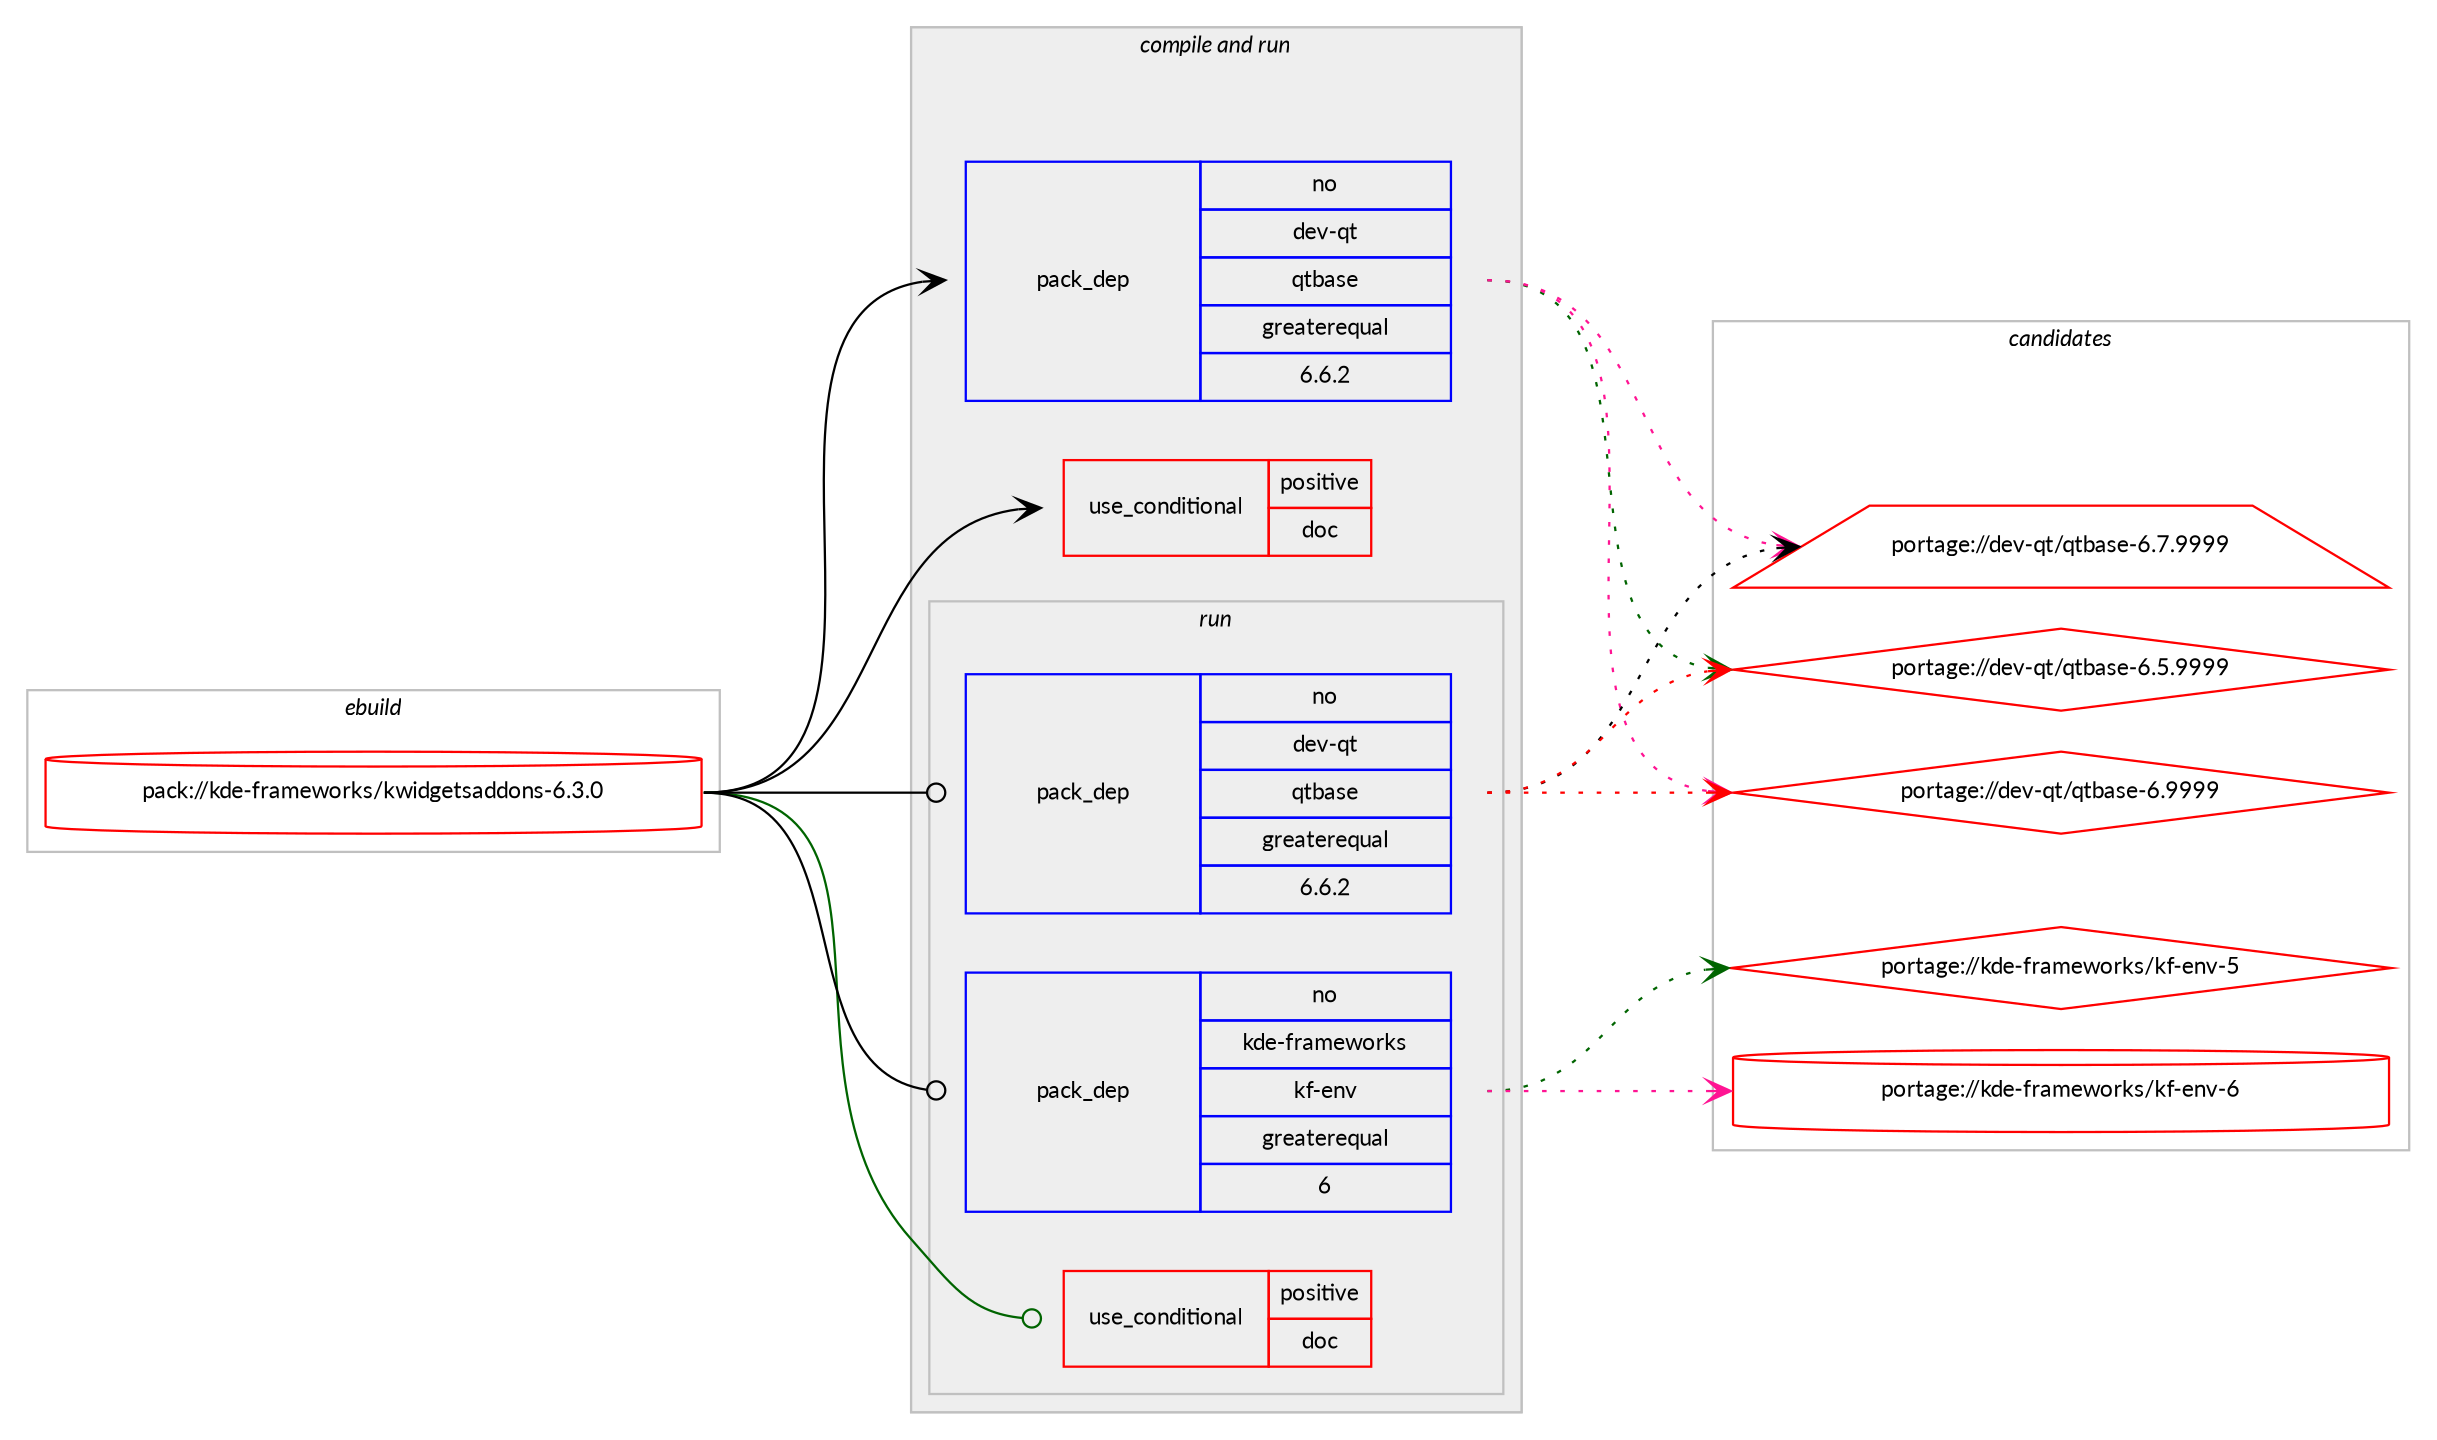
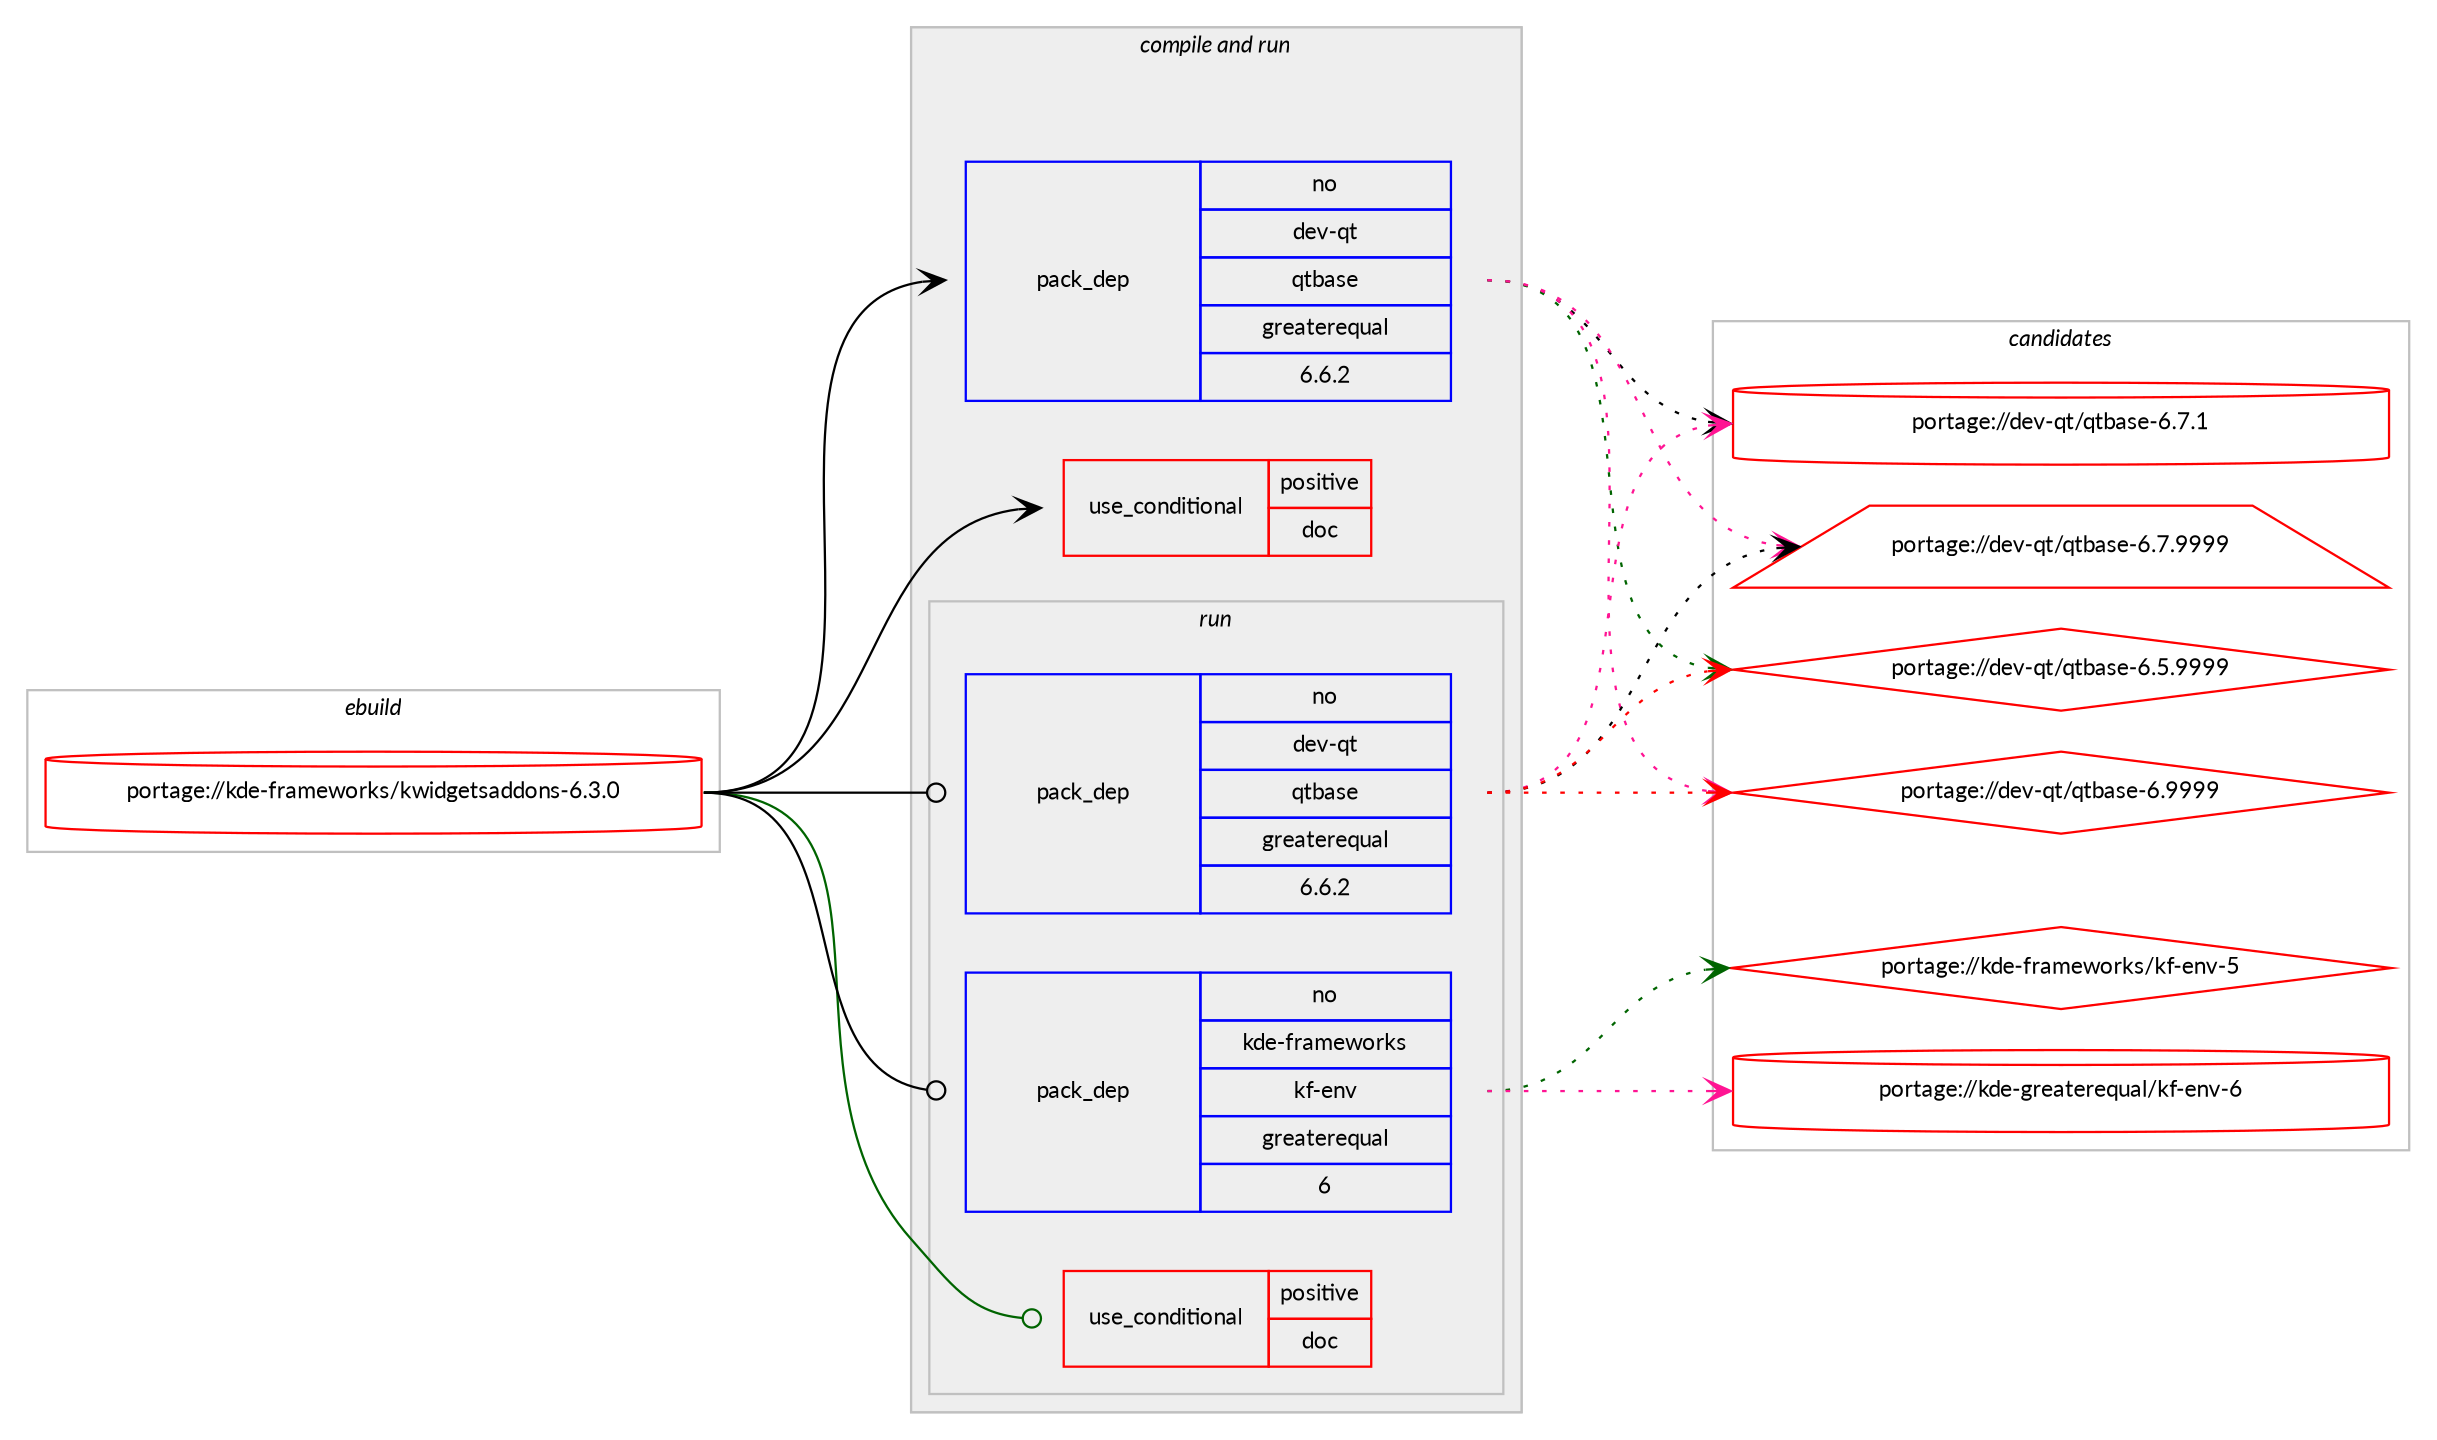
node "portage://dev-qt/qtbase-6.7.1": added
node "pack://kde-frameworks/kwidgetsaddons-6.3.0": label "pack://kde-frameworks/kwidgetsaddons-6.3.0" -> "portage://kde-frameworks/kwidgetsaddons-6.3.0"
node "portage://kde-frameworks/kf-env-6": label "portage://kde-frameworks/kf-env-6" -> "portage://kde-greaterequal/kf-env-6"
